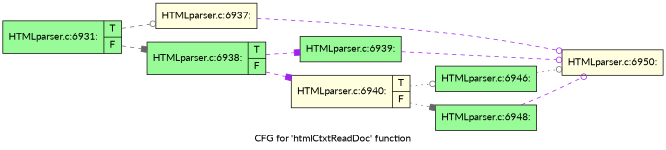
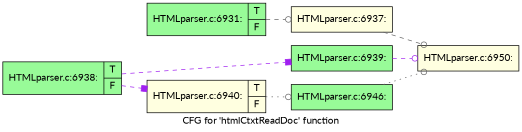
edge "HTMLparser.c:6937:" -> "HTMLparser.c:6950:": color purple -> gray40
edge "HTMLparser.c:6931:" -> "HTMLparser.c:6938:": removed
node "HTMLparser.c:6948:": removed
